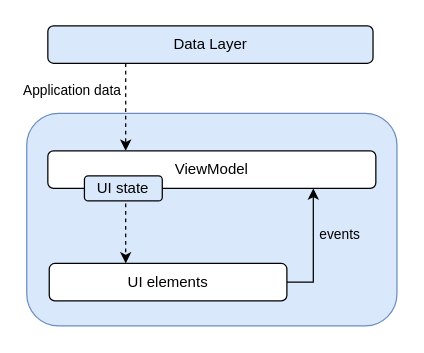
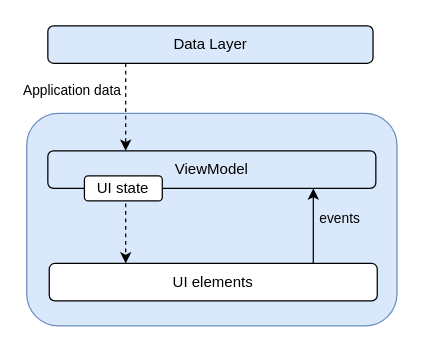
node "ViewModel": fillcolor #ffffff -> #dae8fc
node "UI state": fillcolor #dae8fc -> #ffffff
node "UI elements": size 238x38 -> 328x38
